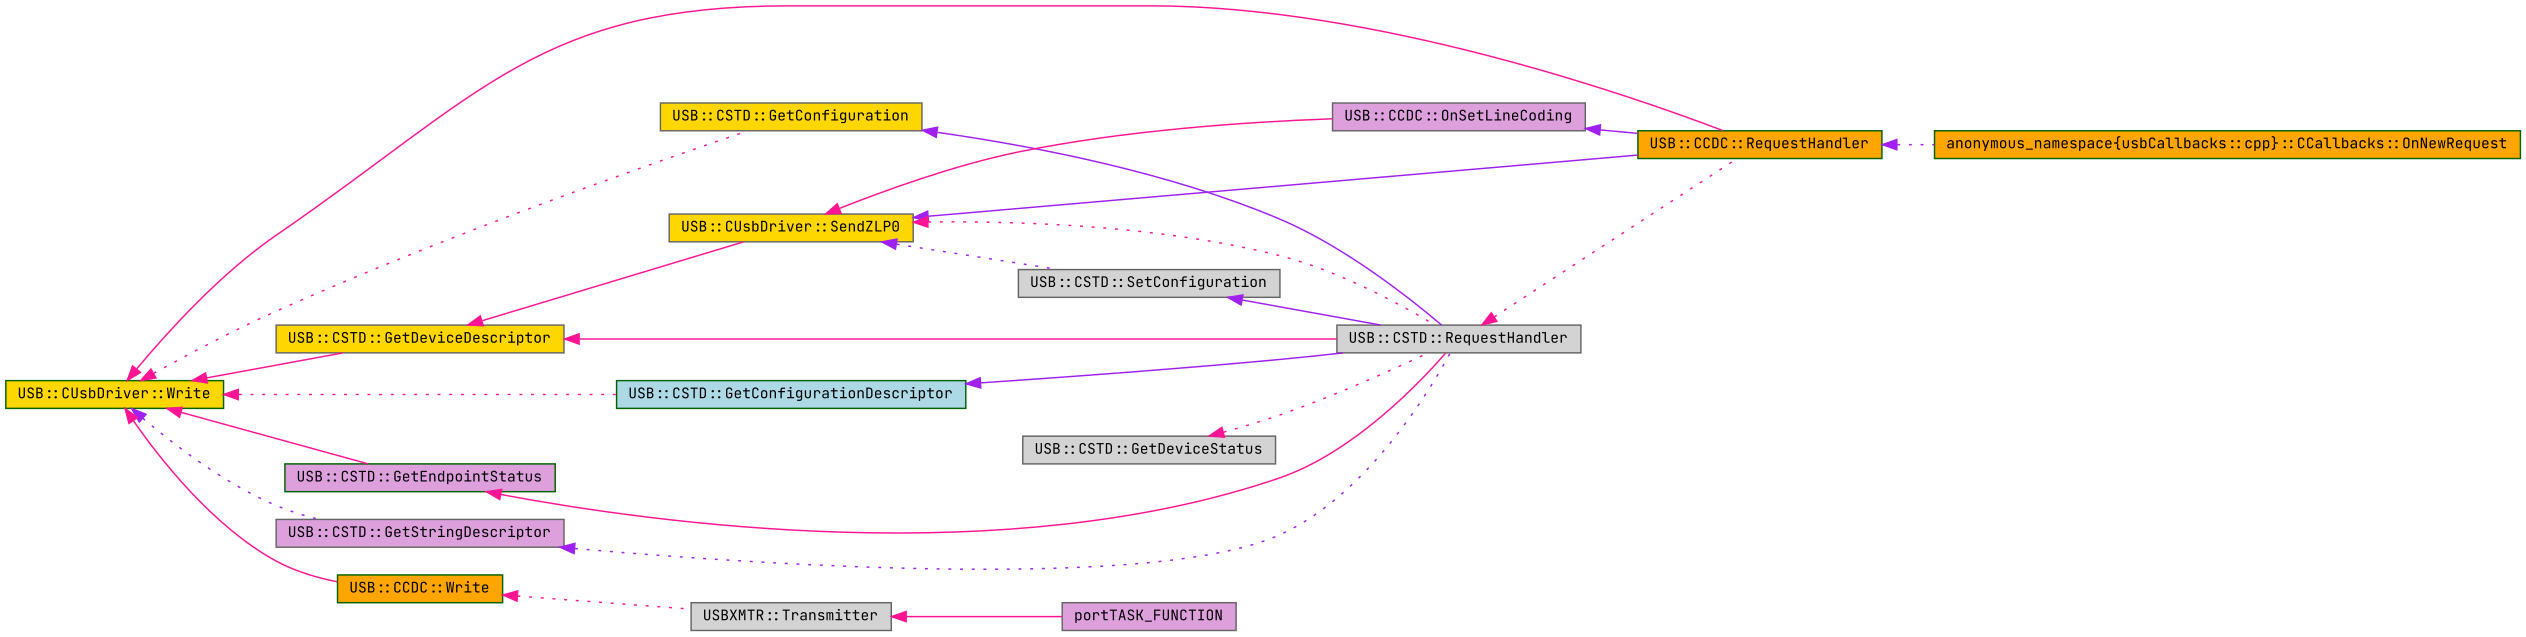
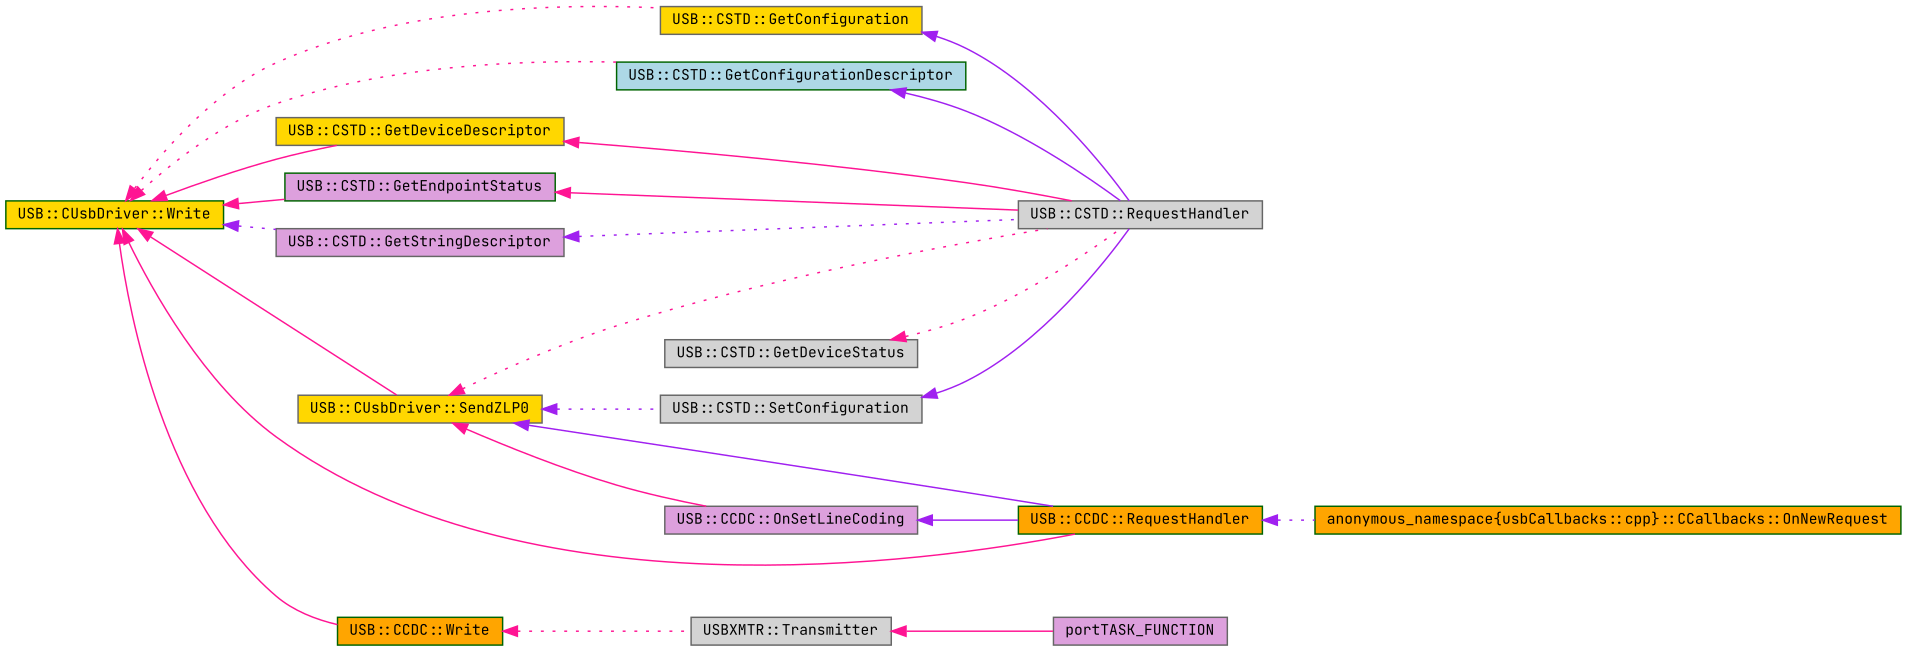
edge "USB::CCDC::RequestHandler" -> "USB::CSTD::RequestHandler": removed
edge "USB::CUsbDriver::SendZLP0" -> "USB::CSTD::GetDeviceDescriptor": now "USB::CUsbDriver::SendZLP0" -> "USB::CUsbDriver::Write"
